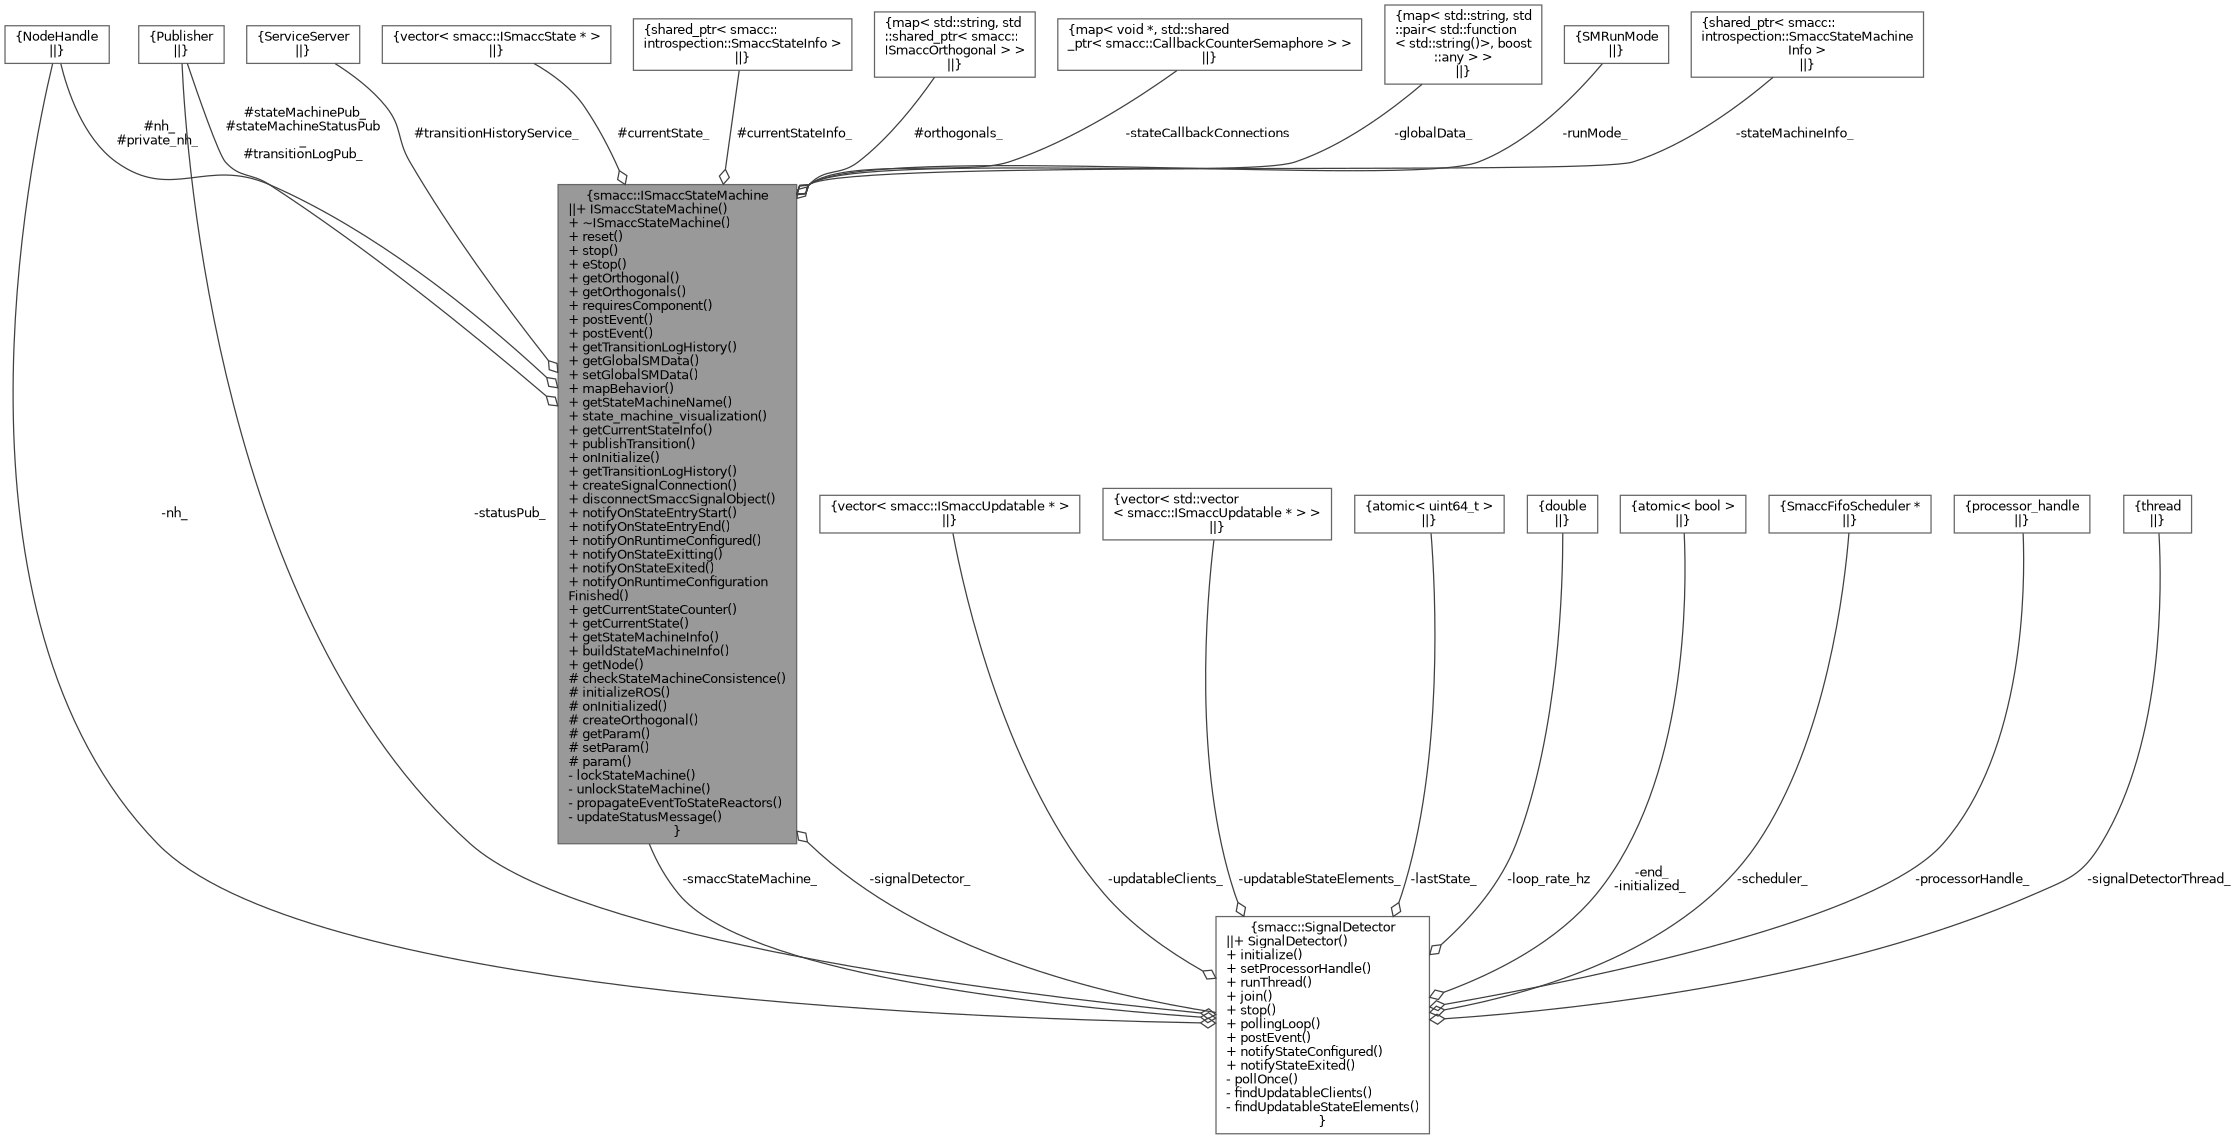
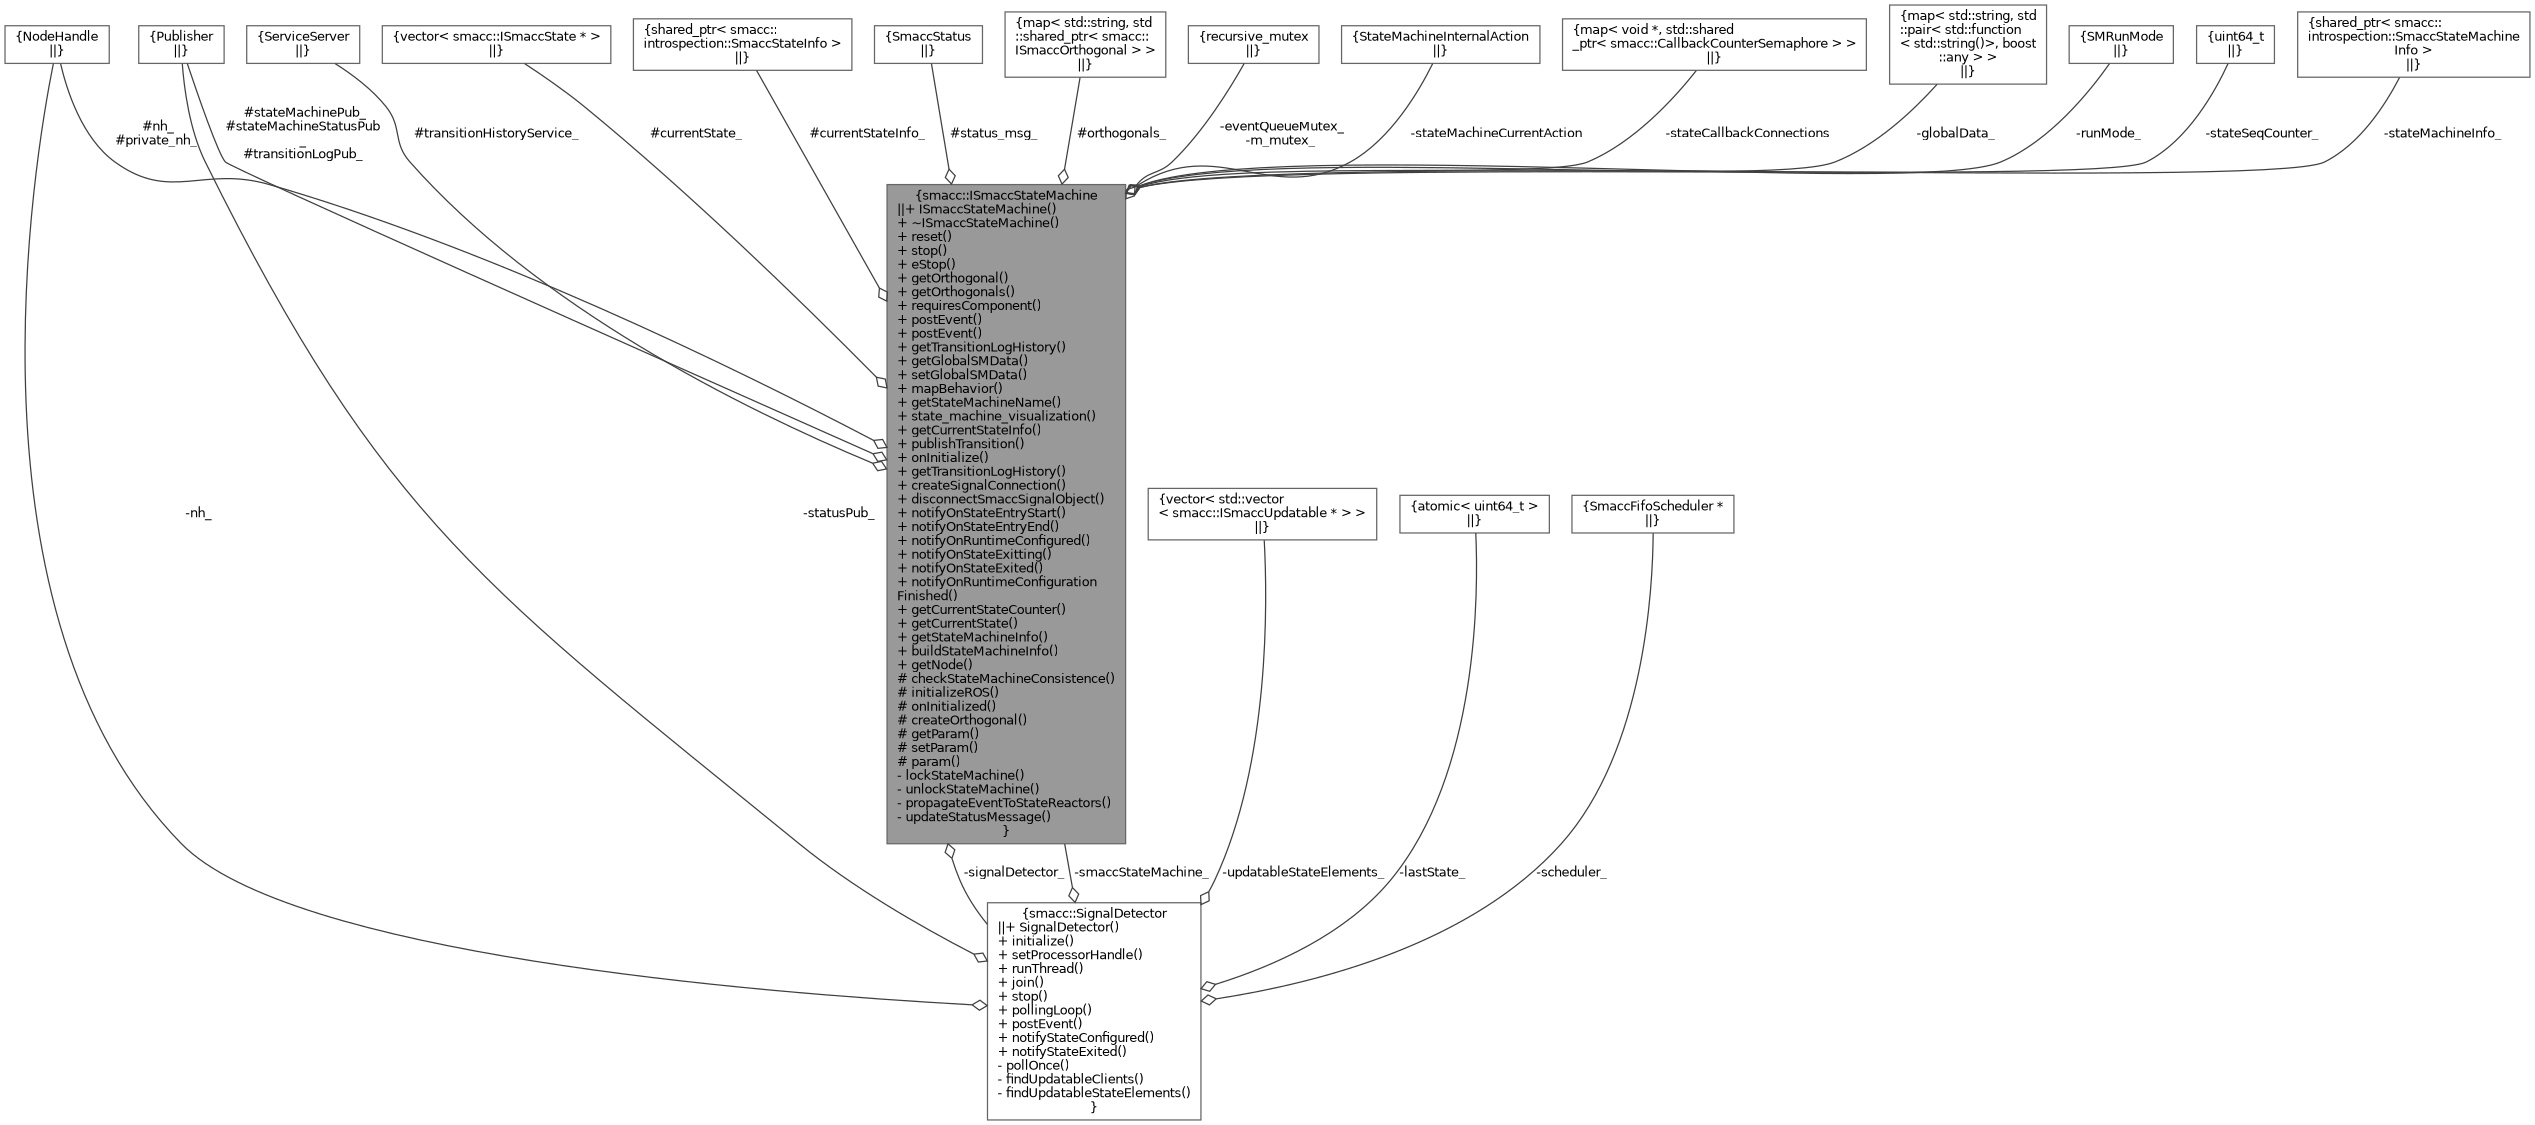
node "{SmaccStatus ||}": added
node "{recursive_mutex ||}": added
node "{StateMachineInternalAction ||}": added
node "{uint64_t ||}": added
node "{vector< smacc::ISmaccUpdatable * > ||}": removed
node "{double ||}": removed
node "{atomic< bool > ||}": removed
node "{processor_handle ||}": removed
node "{thread ||}": removed
